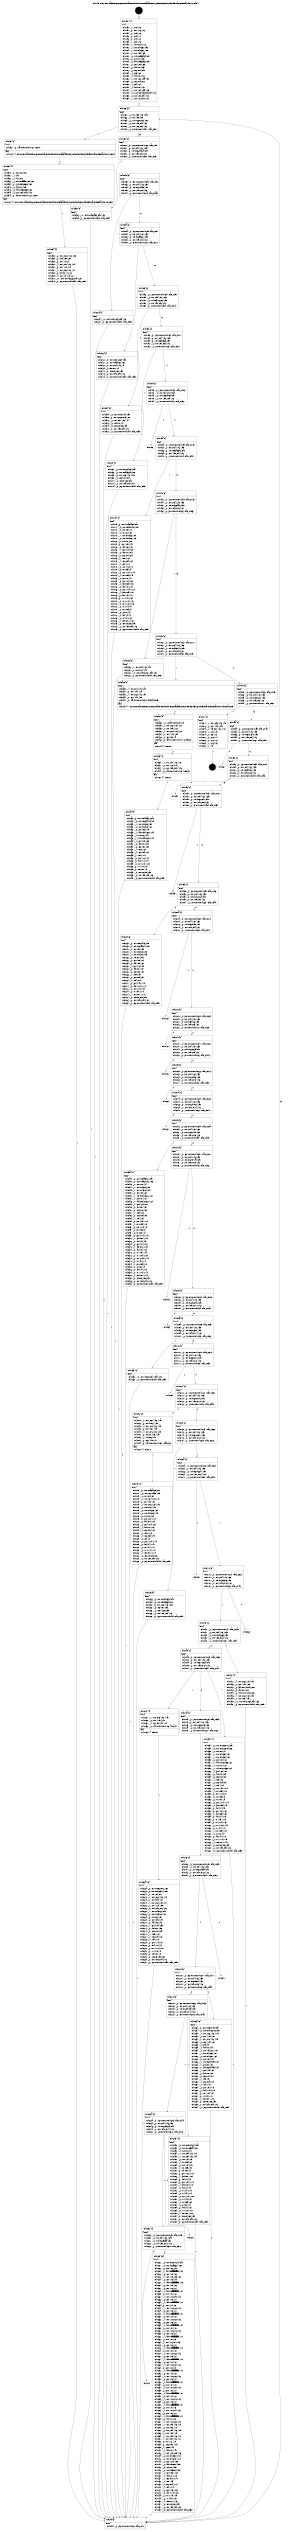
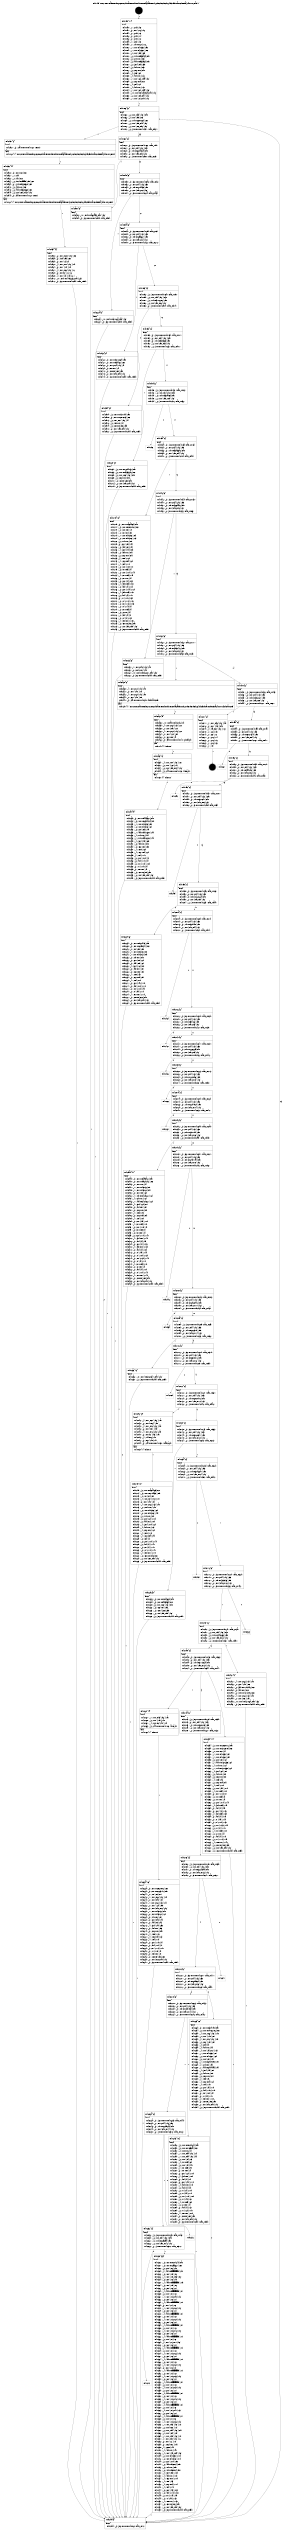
edge "0x401e82 [28]" -> "0x401e9e [28]": added, label "22"
